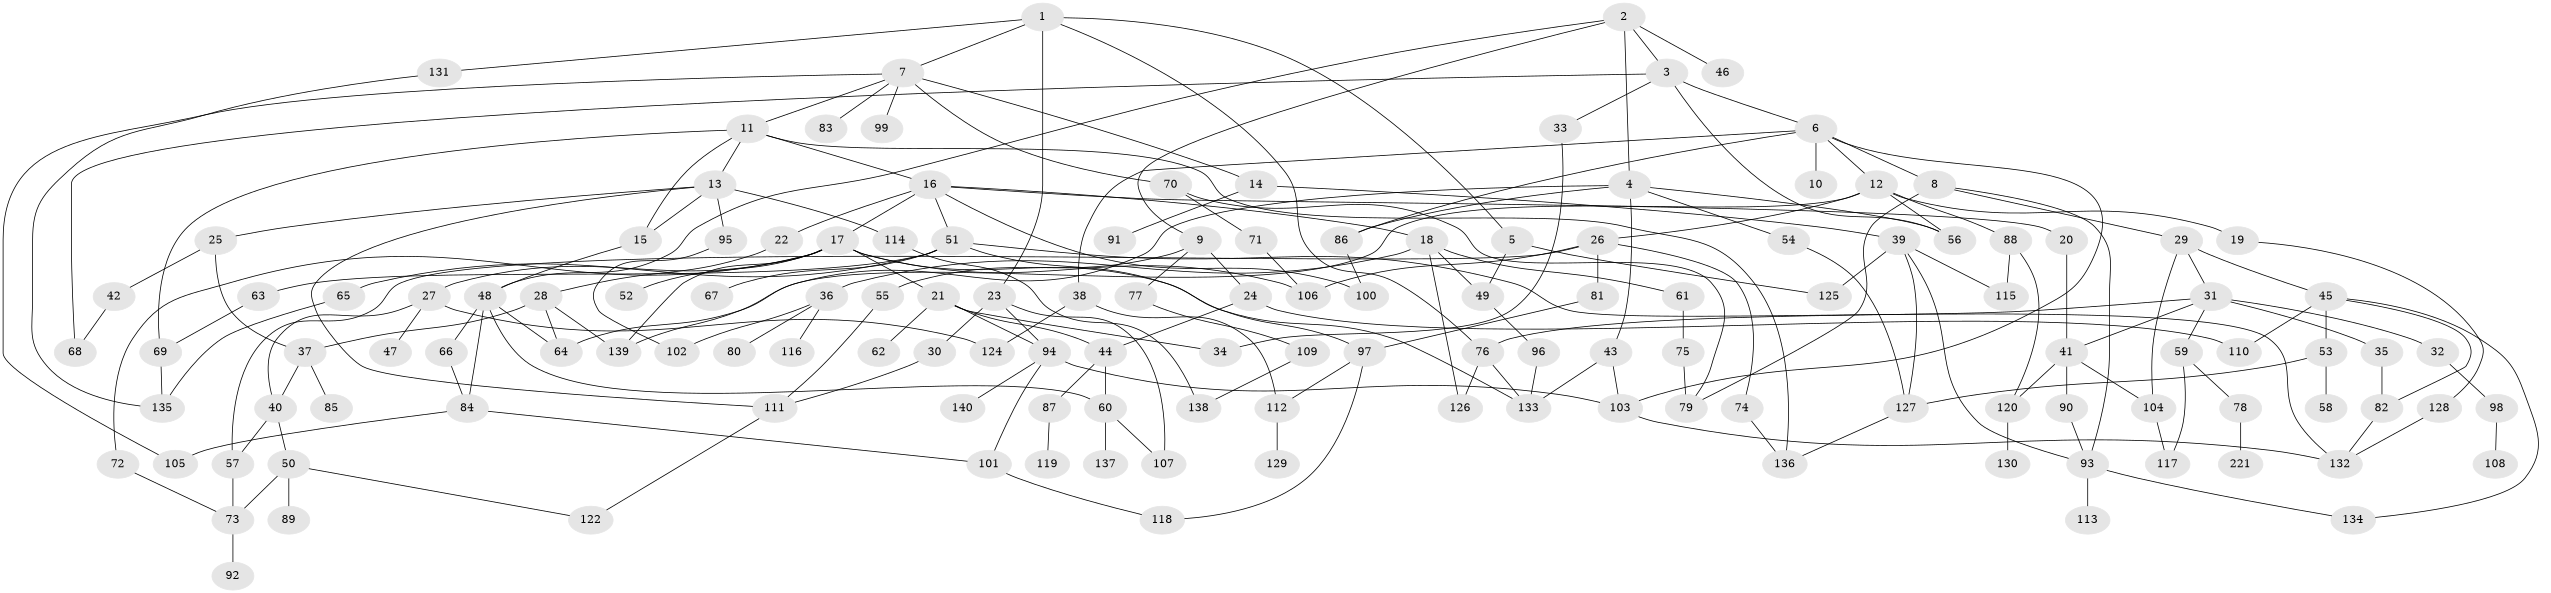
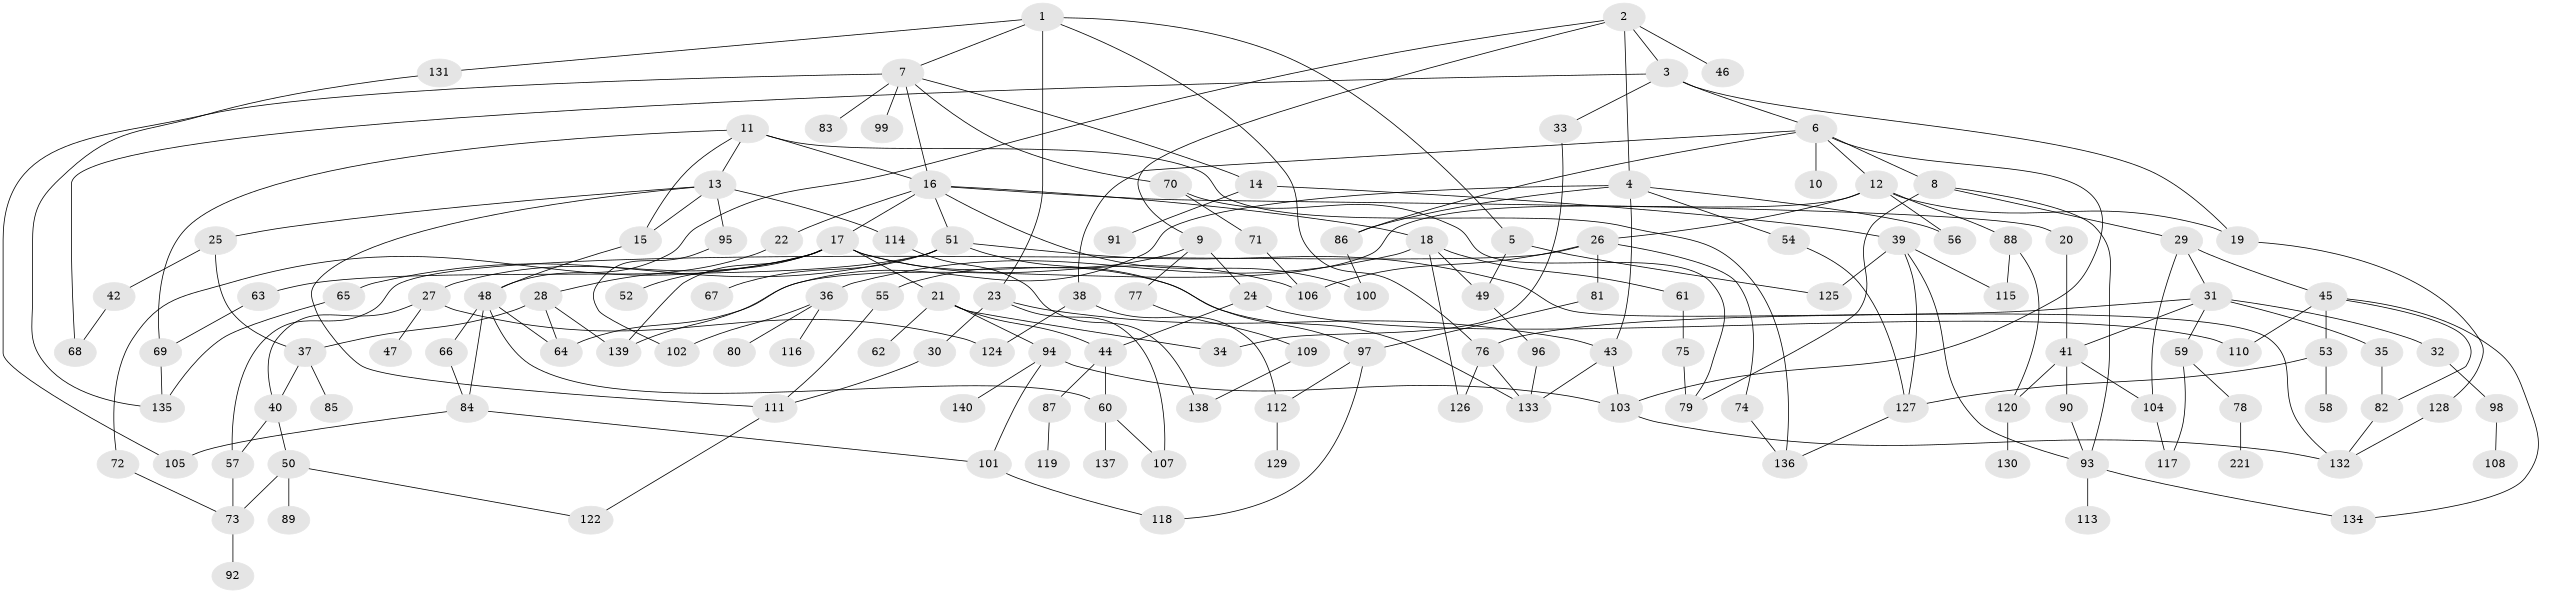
edge "7" -- "11": now "7" -- "16"
edge "3" -- "56": now "3" -- "19"
edge "23" -- "94": now "23" -- "43"
